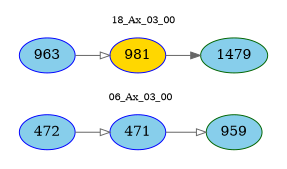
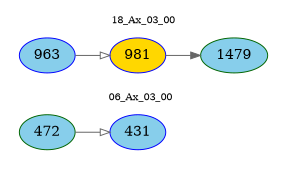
node "472": color blue -> darkgreen
node "471": label "471" -> "431"
node "959": removed
